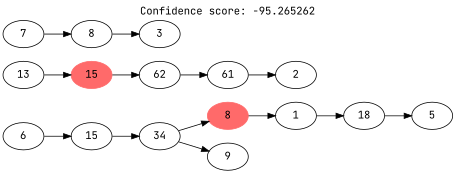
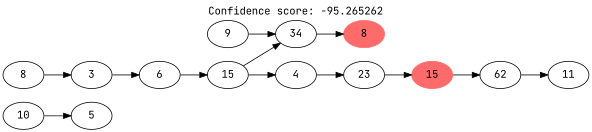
node "7": removed
node "13": label "13" -> "23"
edge "3" -> "6": added
node "61": label "61" -> "11"
node "4": added
node "2": removed
node "1": removed
node "18": label "18" -> "10"
edge "34" -> "9": reversed
